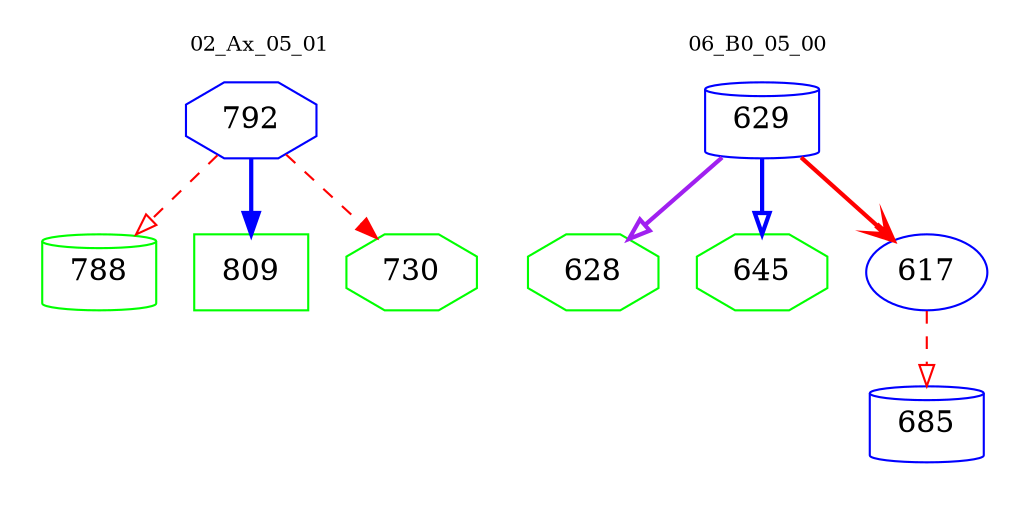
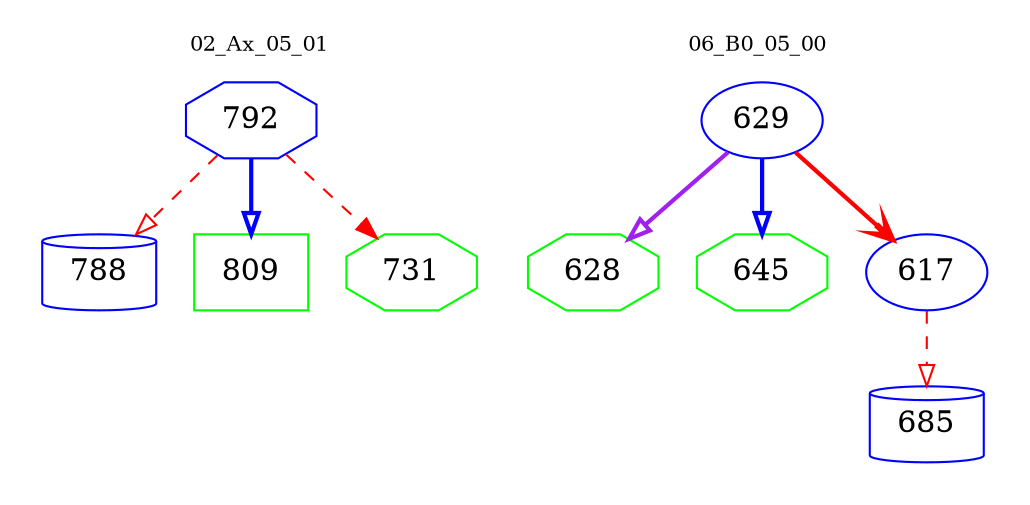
node "629": shape cylinder -> ellipse
edge "792" -> "809": arrowhead normal -> onormal
node "788": color green -> blue
node "730": label "730" -> "731"
